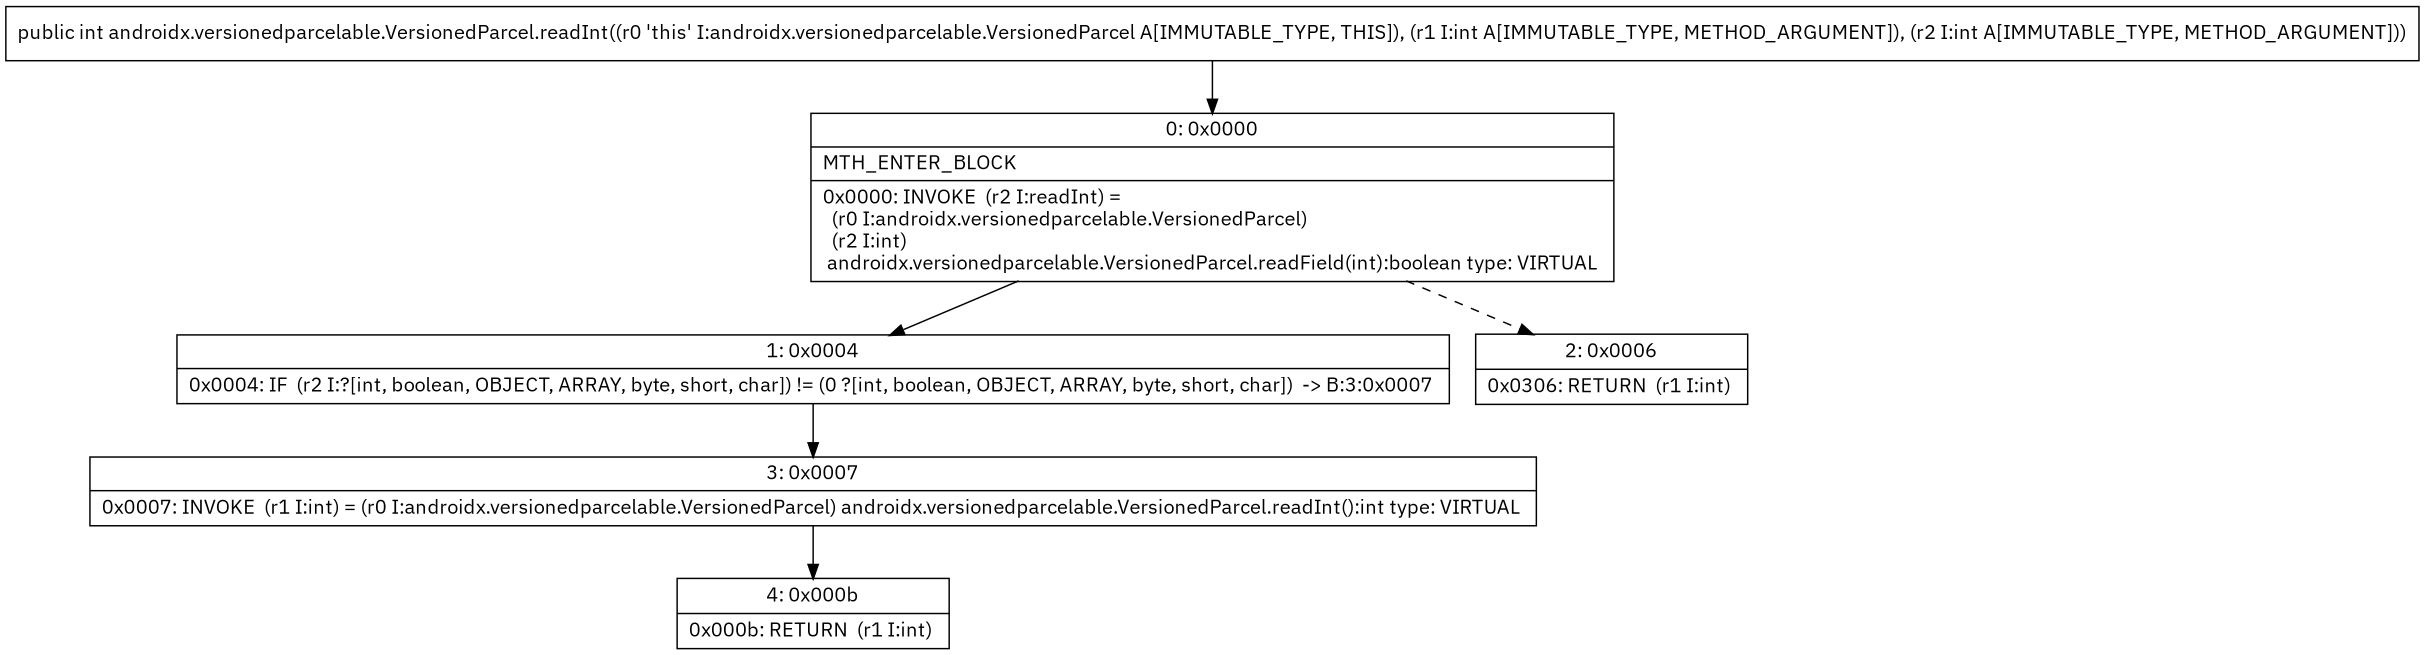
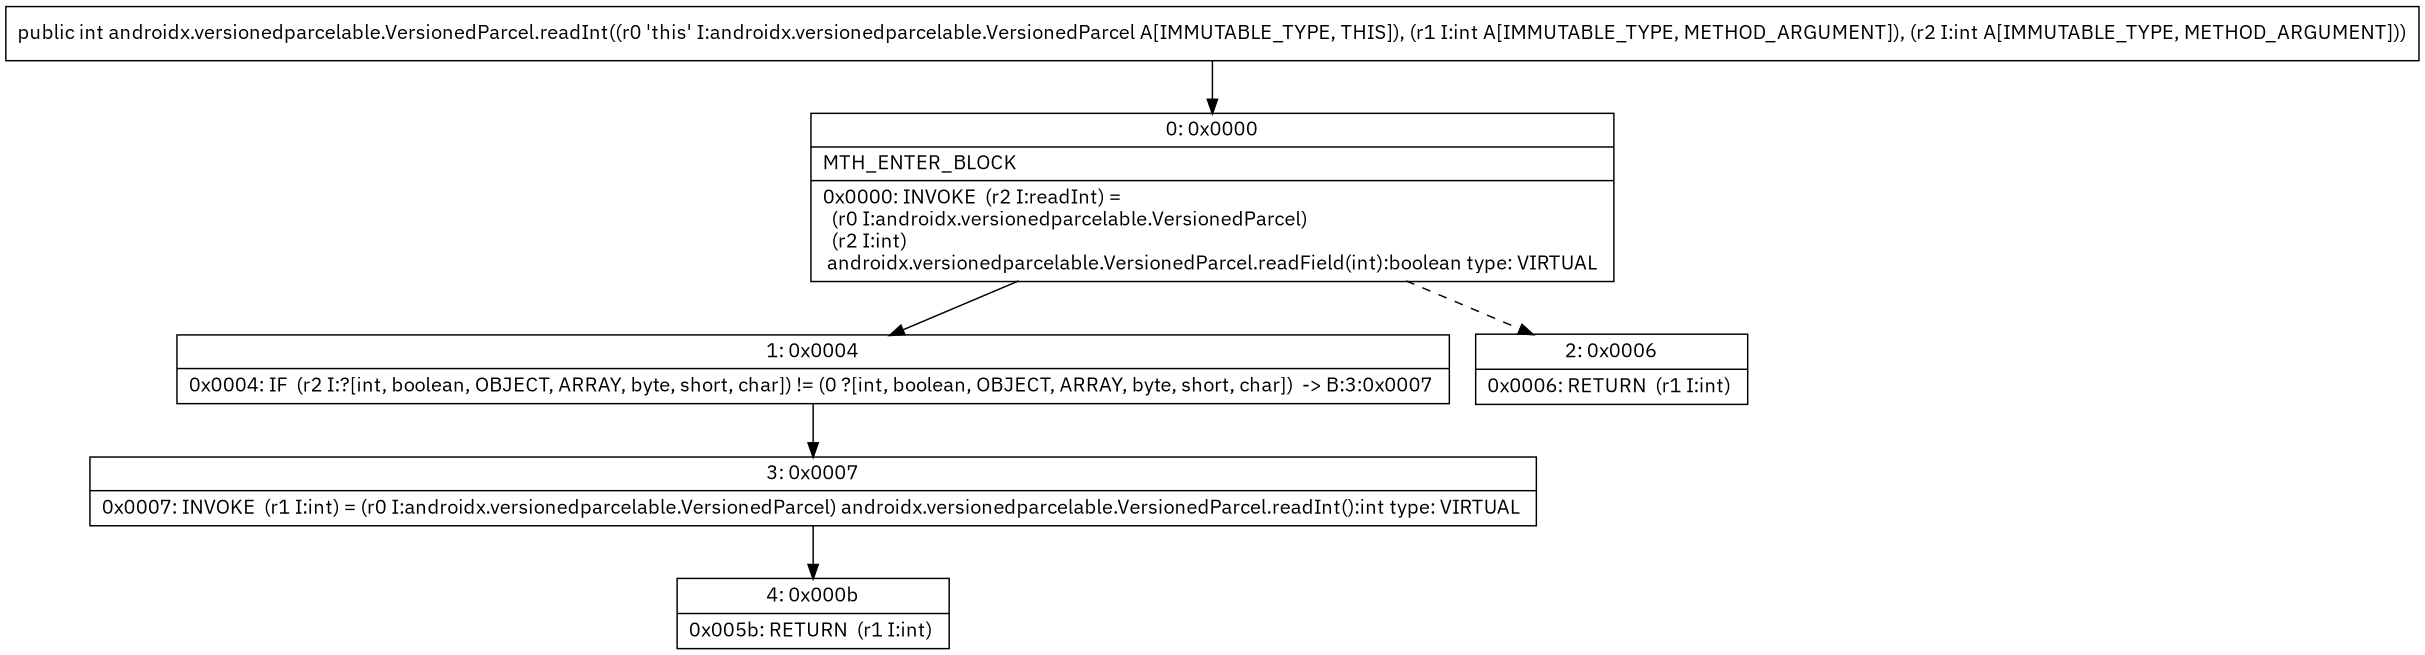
node "2: 0x0006": text "0x0306: RETURN  (r1 I:int)" -> "0x0006: RETURN  (r1 I:int)"
node "4: 0x000b": text "0x000b: RETURN  (r1 I:int)" -> "0x005b: RETURN  (r1 I:int)"
